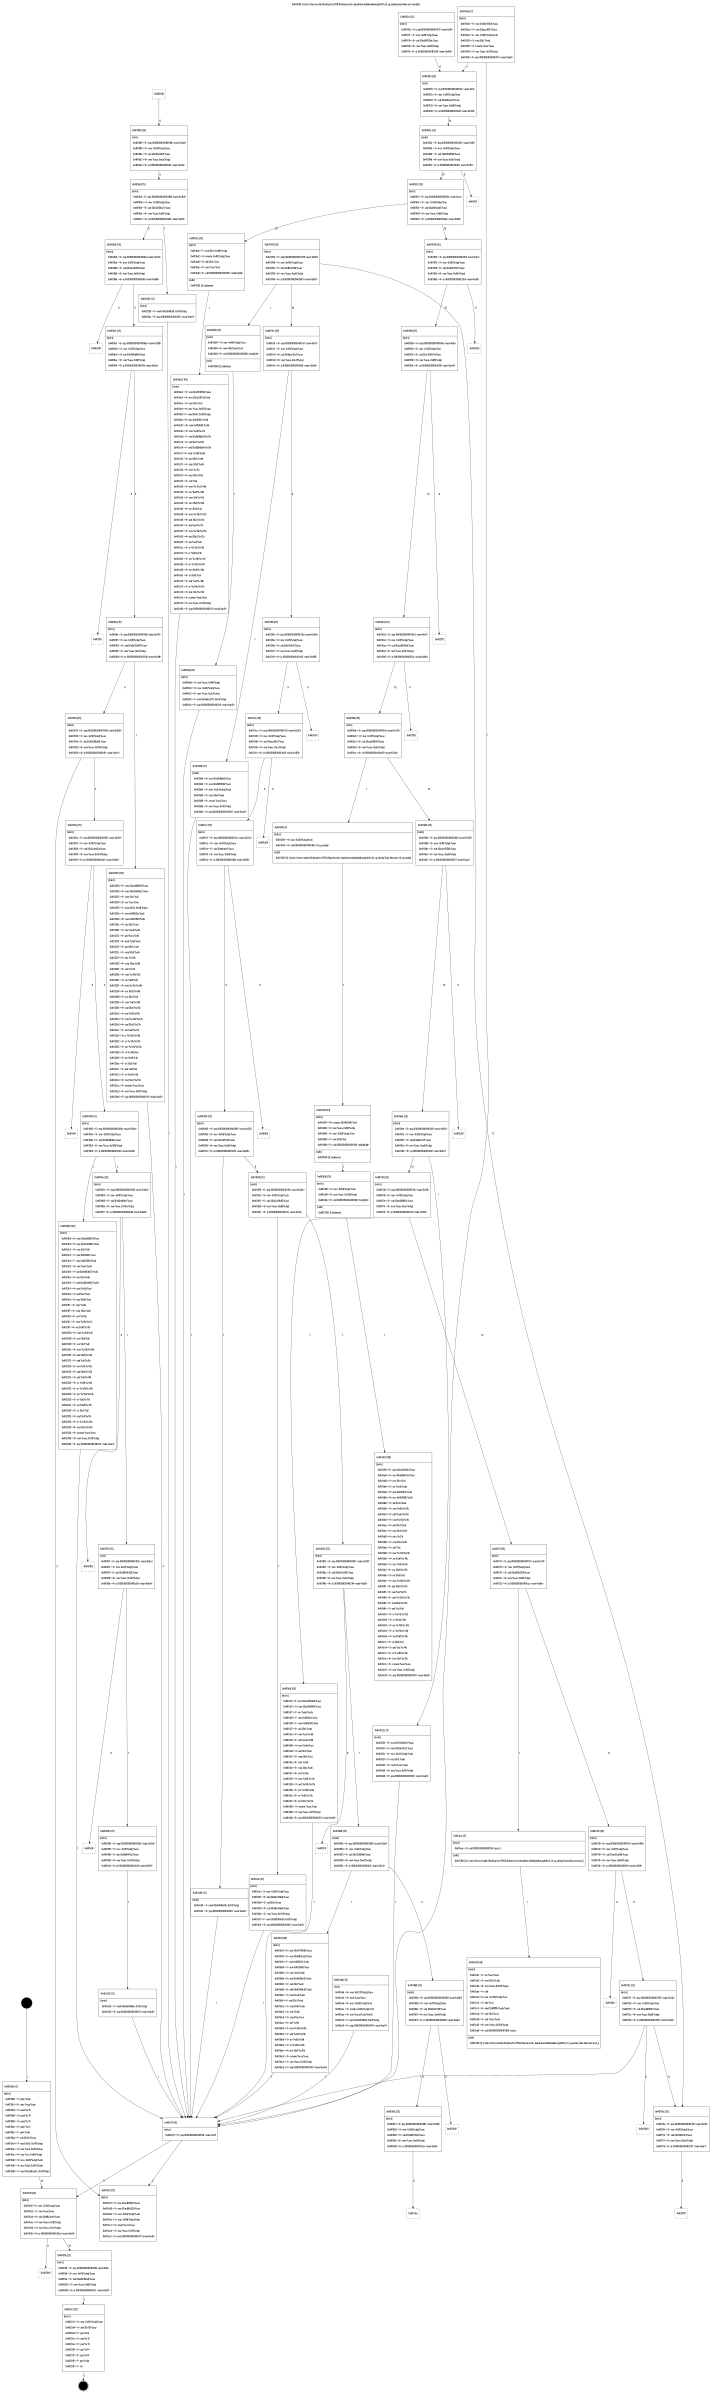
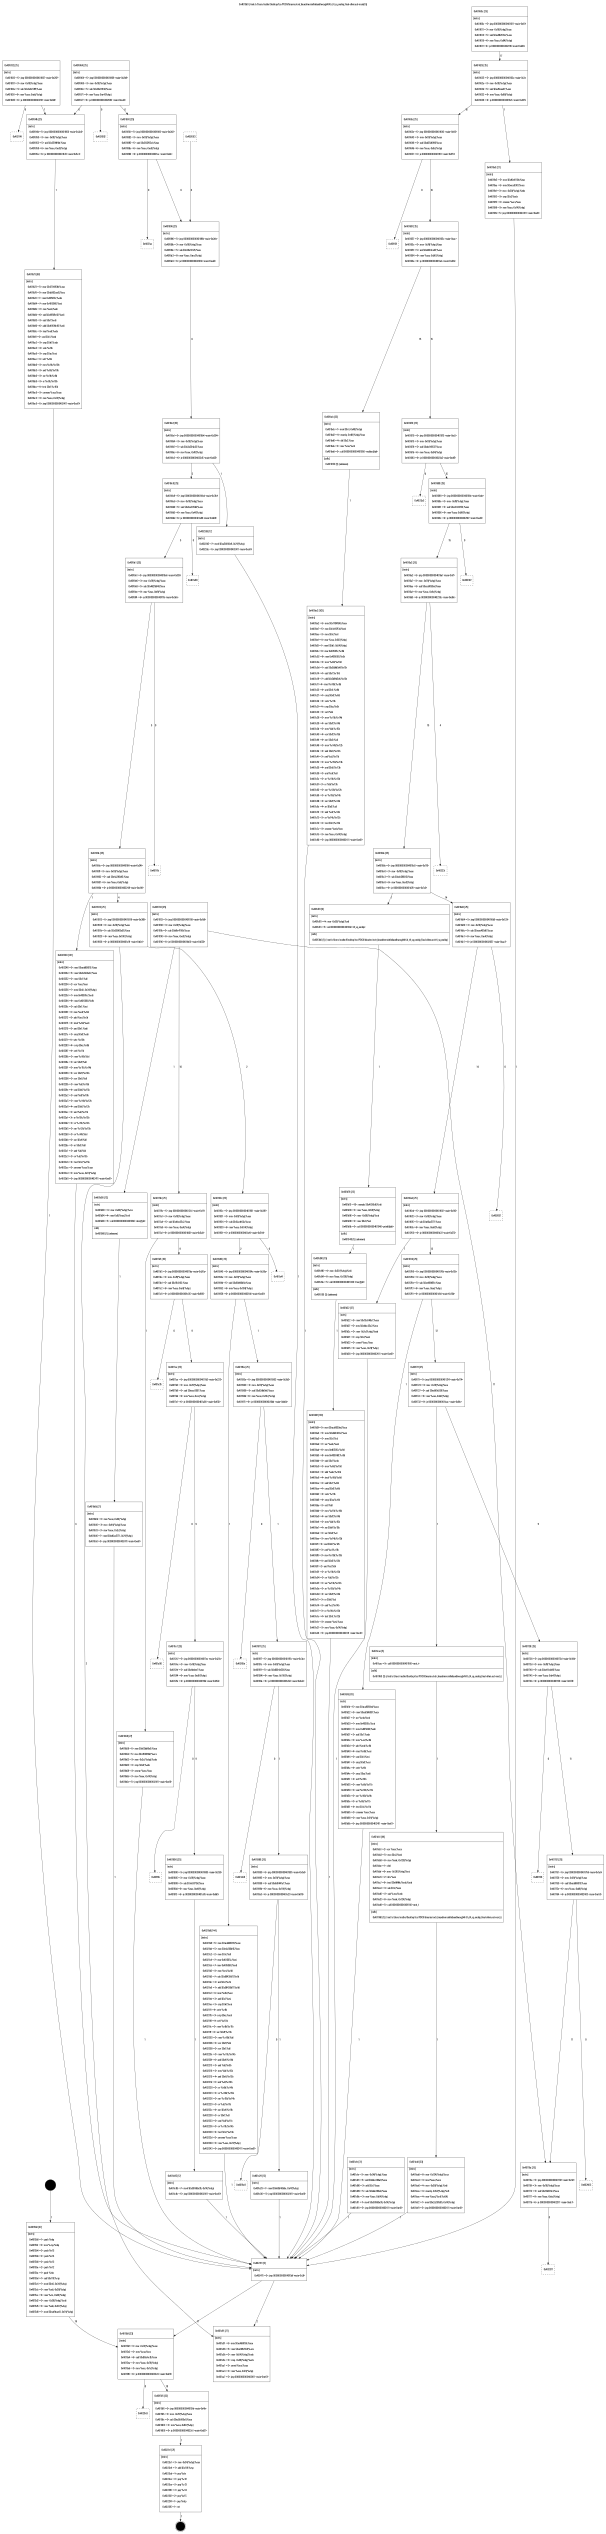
edge "0x4019e5 [27]" -> "0x401625 [25]": reversed
edge "0x40187d [25]" -> "0x401896 [25]": added, label "6"
node "0x401819 [25]": removed
edge "0x40184b [25]" -> "0x401864 [25]": reversed
edge "0x401cb1 [44]" -> "0x401cdd [33]": added, label "1"
edge "0x401751 [25]" -> "0x402411 [5]": now "0x401d9f [138]" -> "0x402411 [5]"
node "0x4019a9": added
